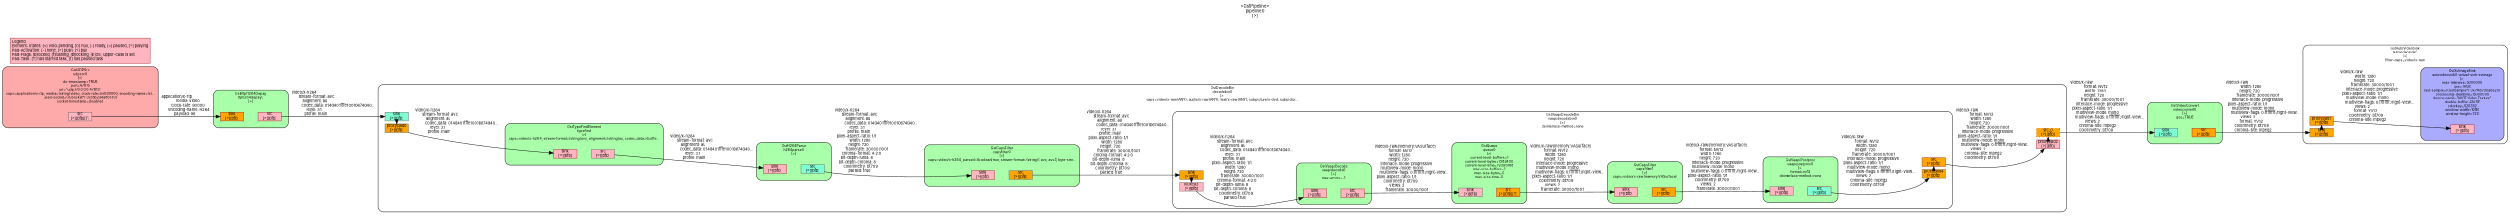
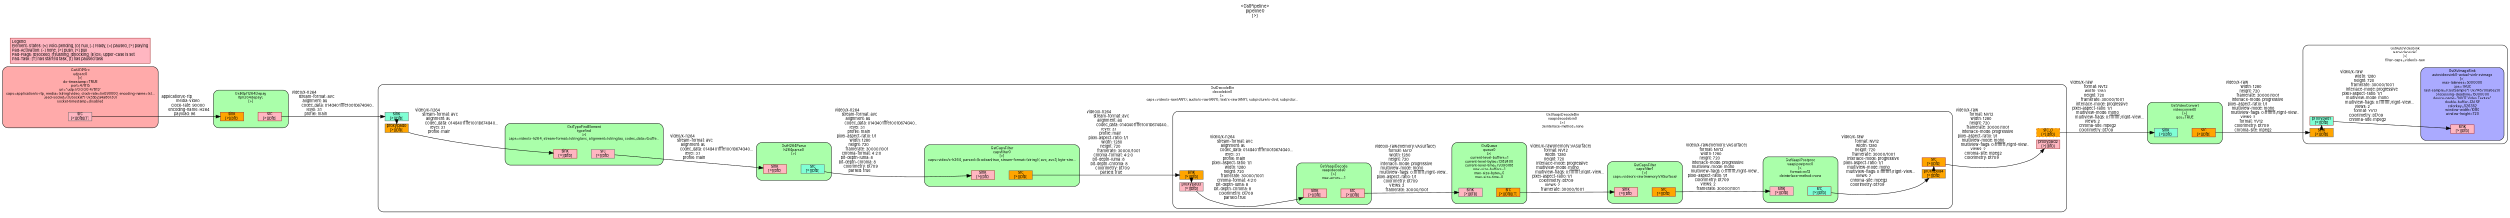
node "proxypad1 [>][bfb]": fillcolor orange -> aquamarine
edge "proxypad2 [>][bfb]" -> "src_0 [>][bfb]": removed
node "locked3 [>][bfb]": label "locked3 [>][bfb]" -> "proxypad3 [>][bfb]"
